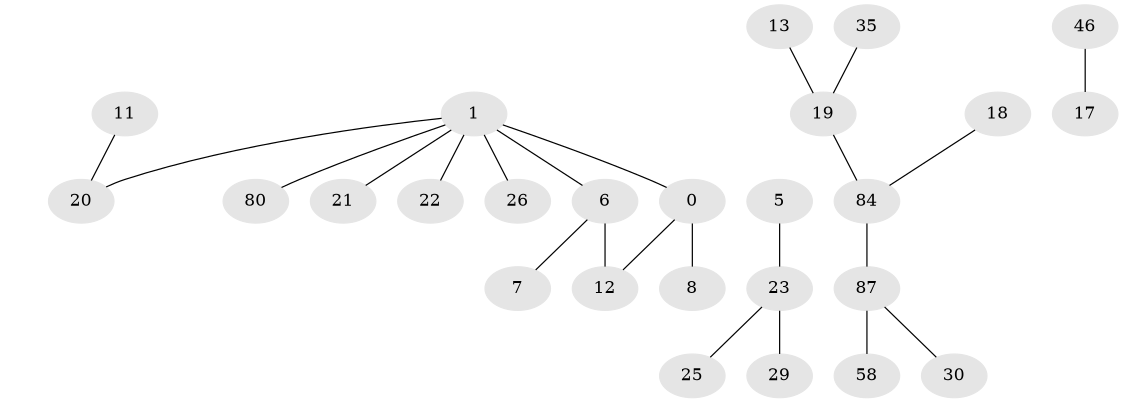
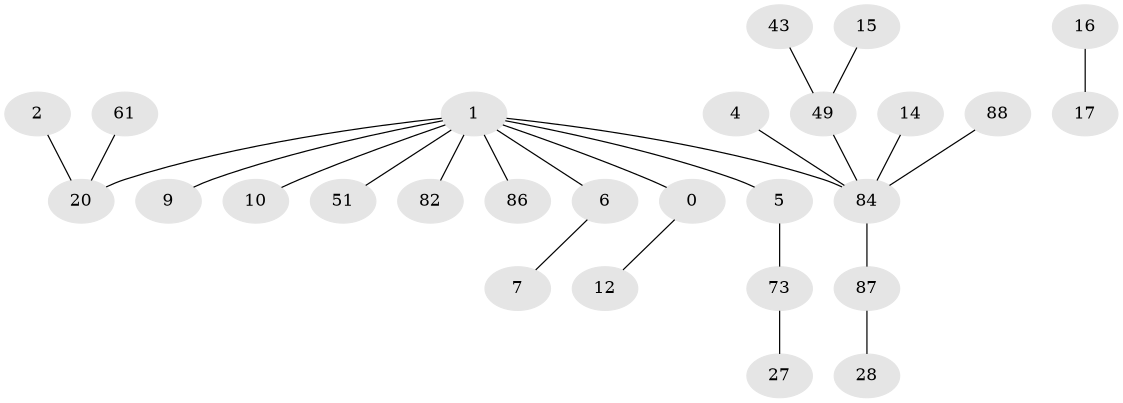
node "13": label "13" -> "43"
node "35": label "35" -> "15"
node "46": label "46" -> "16"
node "2": added
node "11": label "11" -> "61"
node "4": added
node "19": label "19" -> "49"
node "14": added
node "18": label "18" -> "88"
edge "1" -- "84": added
edge "1" -- "5": added
node "9": added
node "80": label "80" -> "10"
node "21": label "21" -> "51"
node "22": label "22" -> "82"
node "26": label "26" -> "86"
edge "6" -- "12": removed
node "8": removed
node "23": label "23" -> "73"
node "25": removed
node "29": label "29" -> "27"
node "58": label "58" -> "28"
node "30": removed
